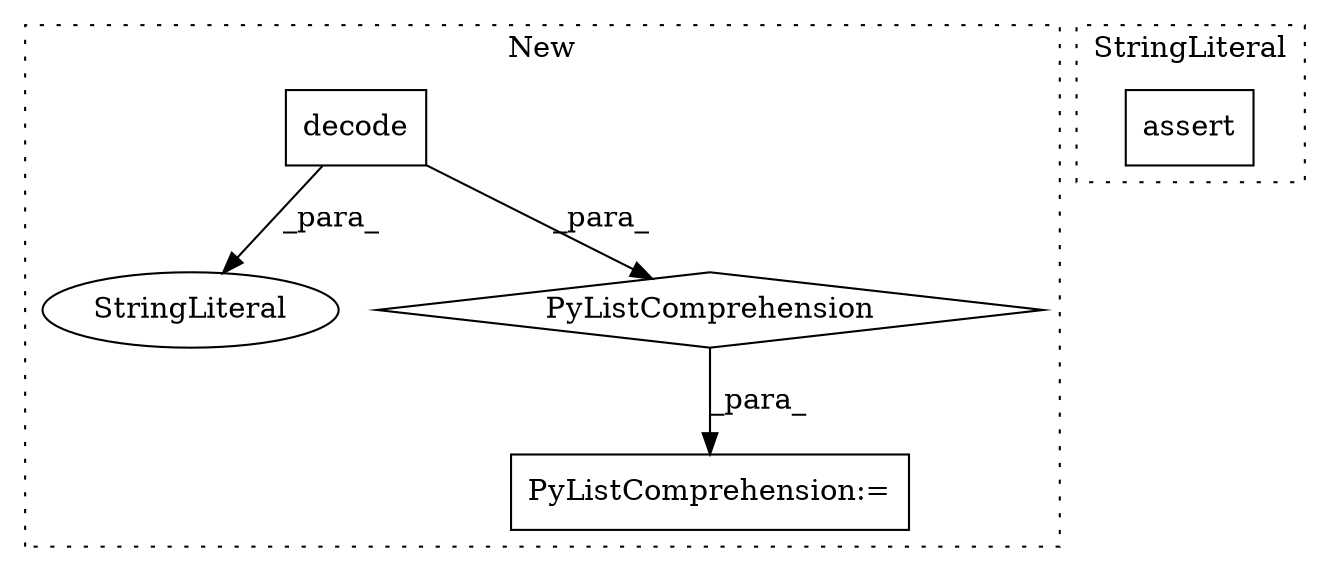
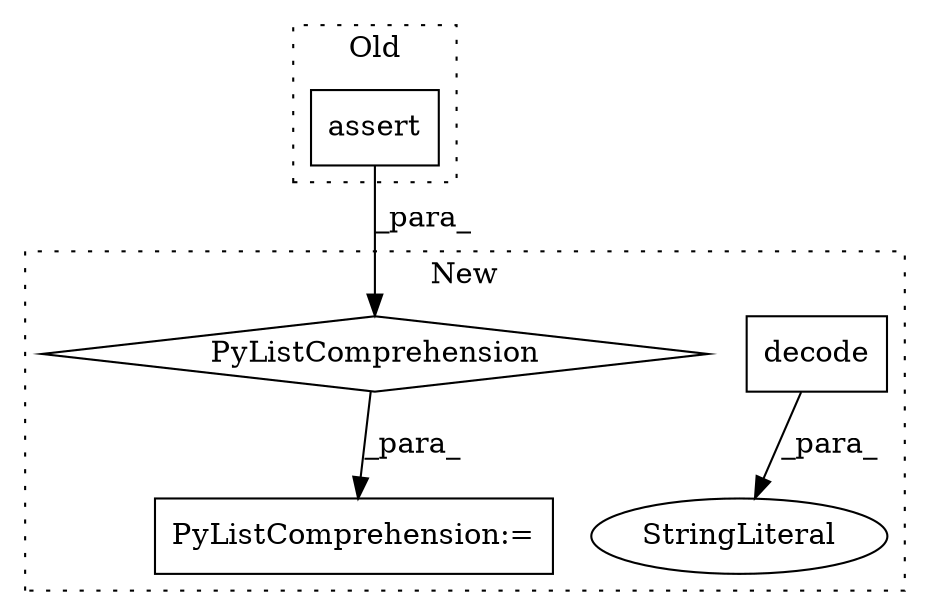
cluster "StringLiteral": label "StringLiteral" -> "Old"
edge "decode" -> "PyListComprehension": now "assert" -> "PyListComprehension"
